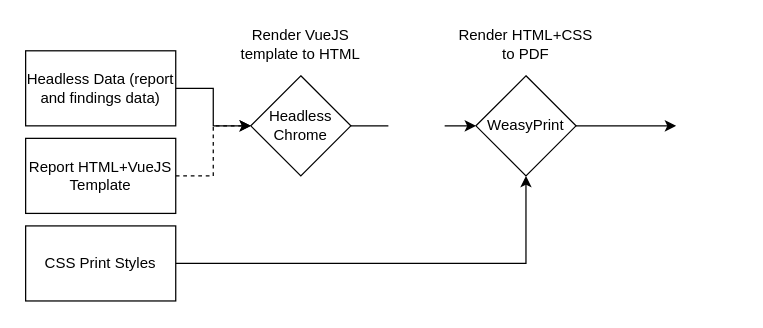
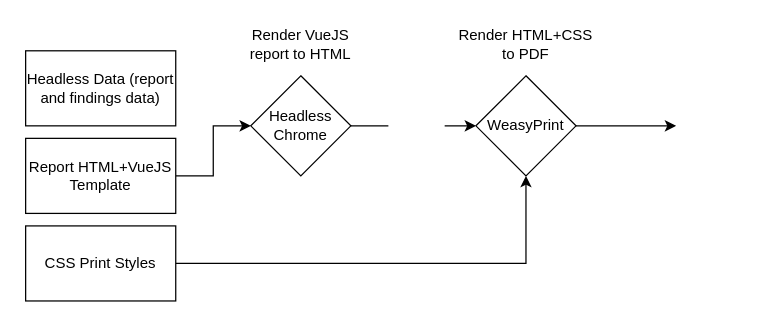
node "Render VueJS template to HTML": label "Render VueJS template to HTML" -> "Render VueJS report to HTML"
edge "Headless Data (report and findings data)" -> "Headless Chrome": removed
edge "Report HTML+VueJS Template" -> "Headless Chrome": style dashed -> solid
